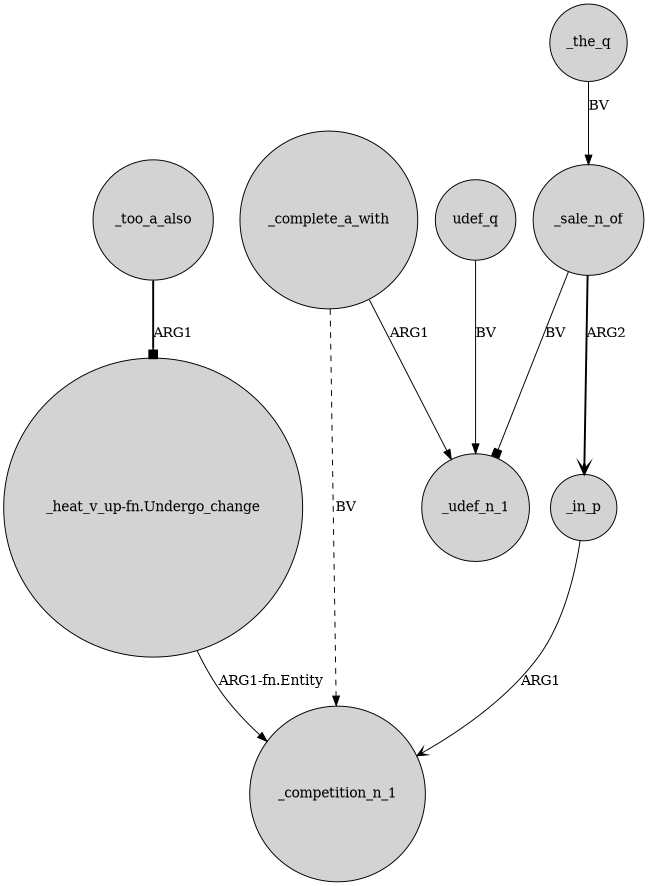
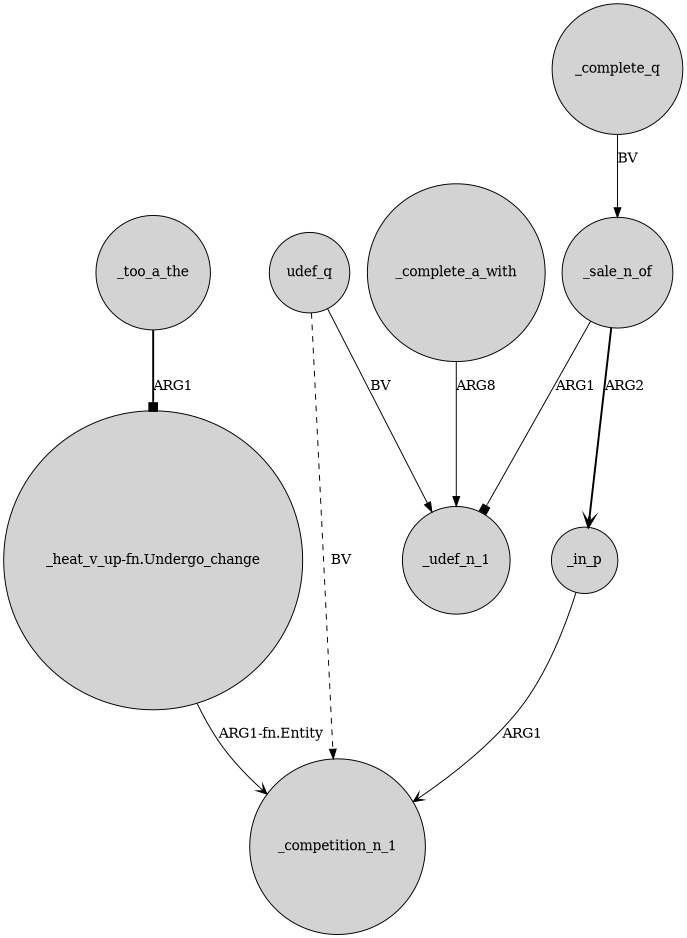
node "_the_q": label "_the_q" -> "_complete_q"
node "_too_a_also": label "_too_a_also" -> "_too_a_the"
edge "_complete_a_with" -> "_udef_n_1": label "ARG1" -> "ARG8"
edge "_sale_n_of" -> "_udef_n_1": label "BV" -> "ARG1"
edge "_complete_a_with" -> "_competition_n_1": now "udef_q" -> "_competition_n_1"
edge "_heat_v_up-fn.Undergo_change" -> "_competition_n_1": arrowhead normal -> vee
